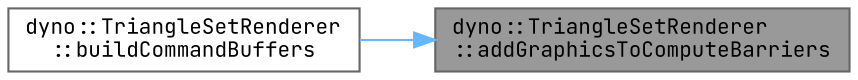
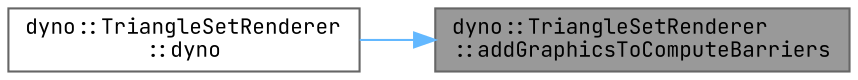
node "dyno::TriangleSetRenderer ::buildCommandBuffers": label "dyno::TriangleSetRenderer ::buildCommandBuffers" -> "dyno::TriangleSetRenderer ::dyno"
